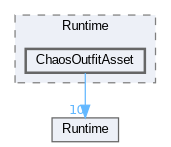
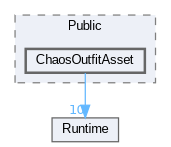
cluster "Runtime": label "Runtime" -> "Public"
